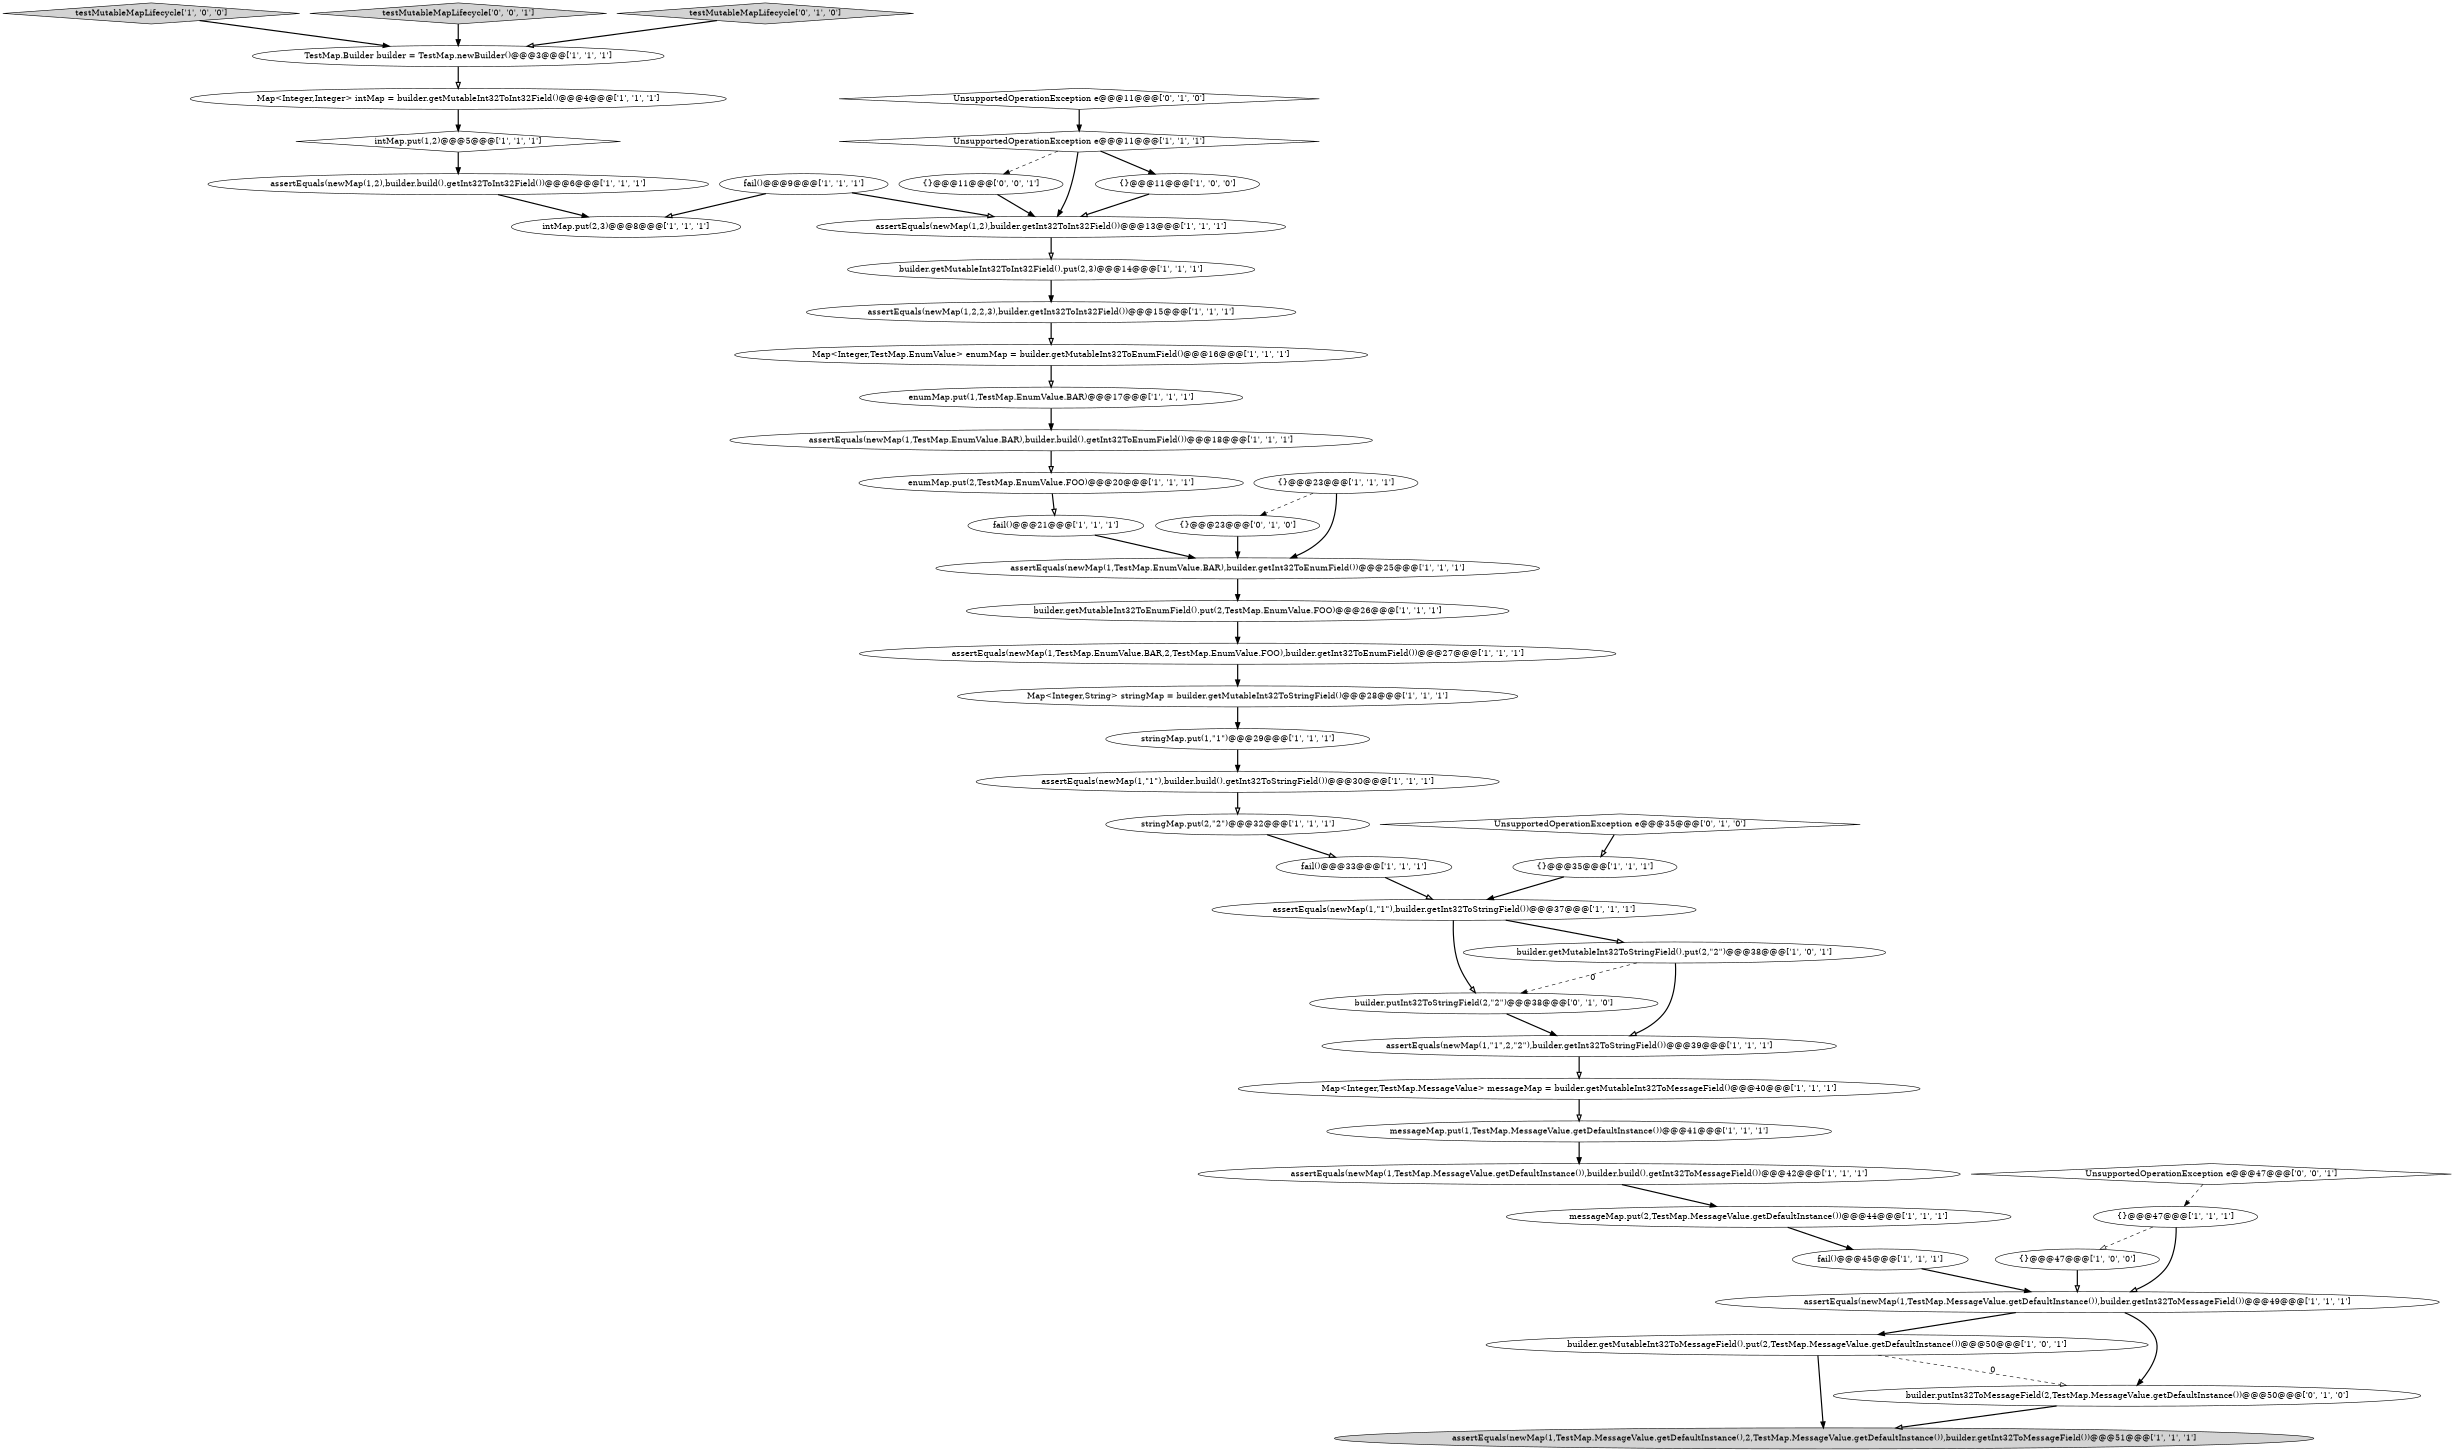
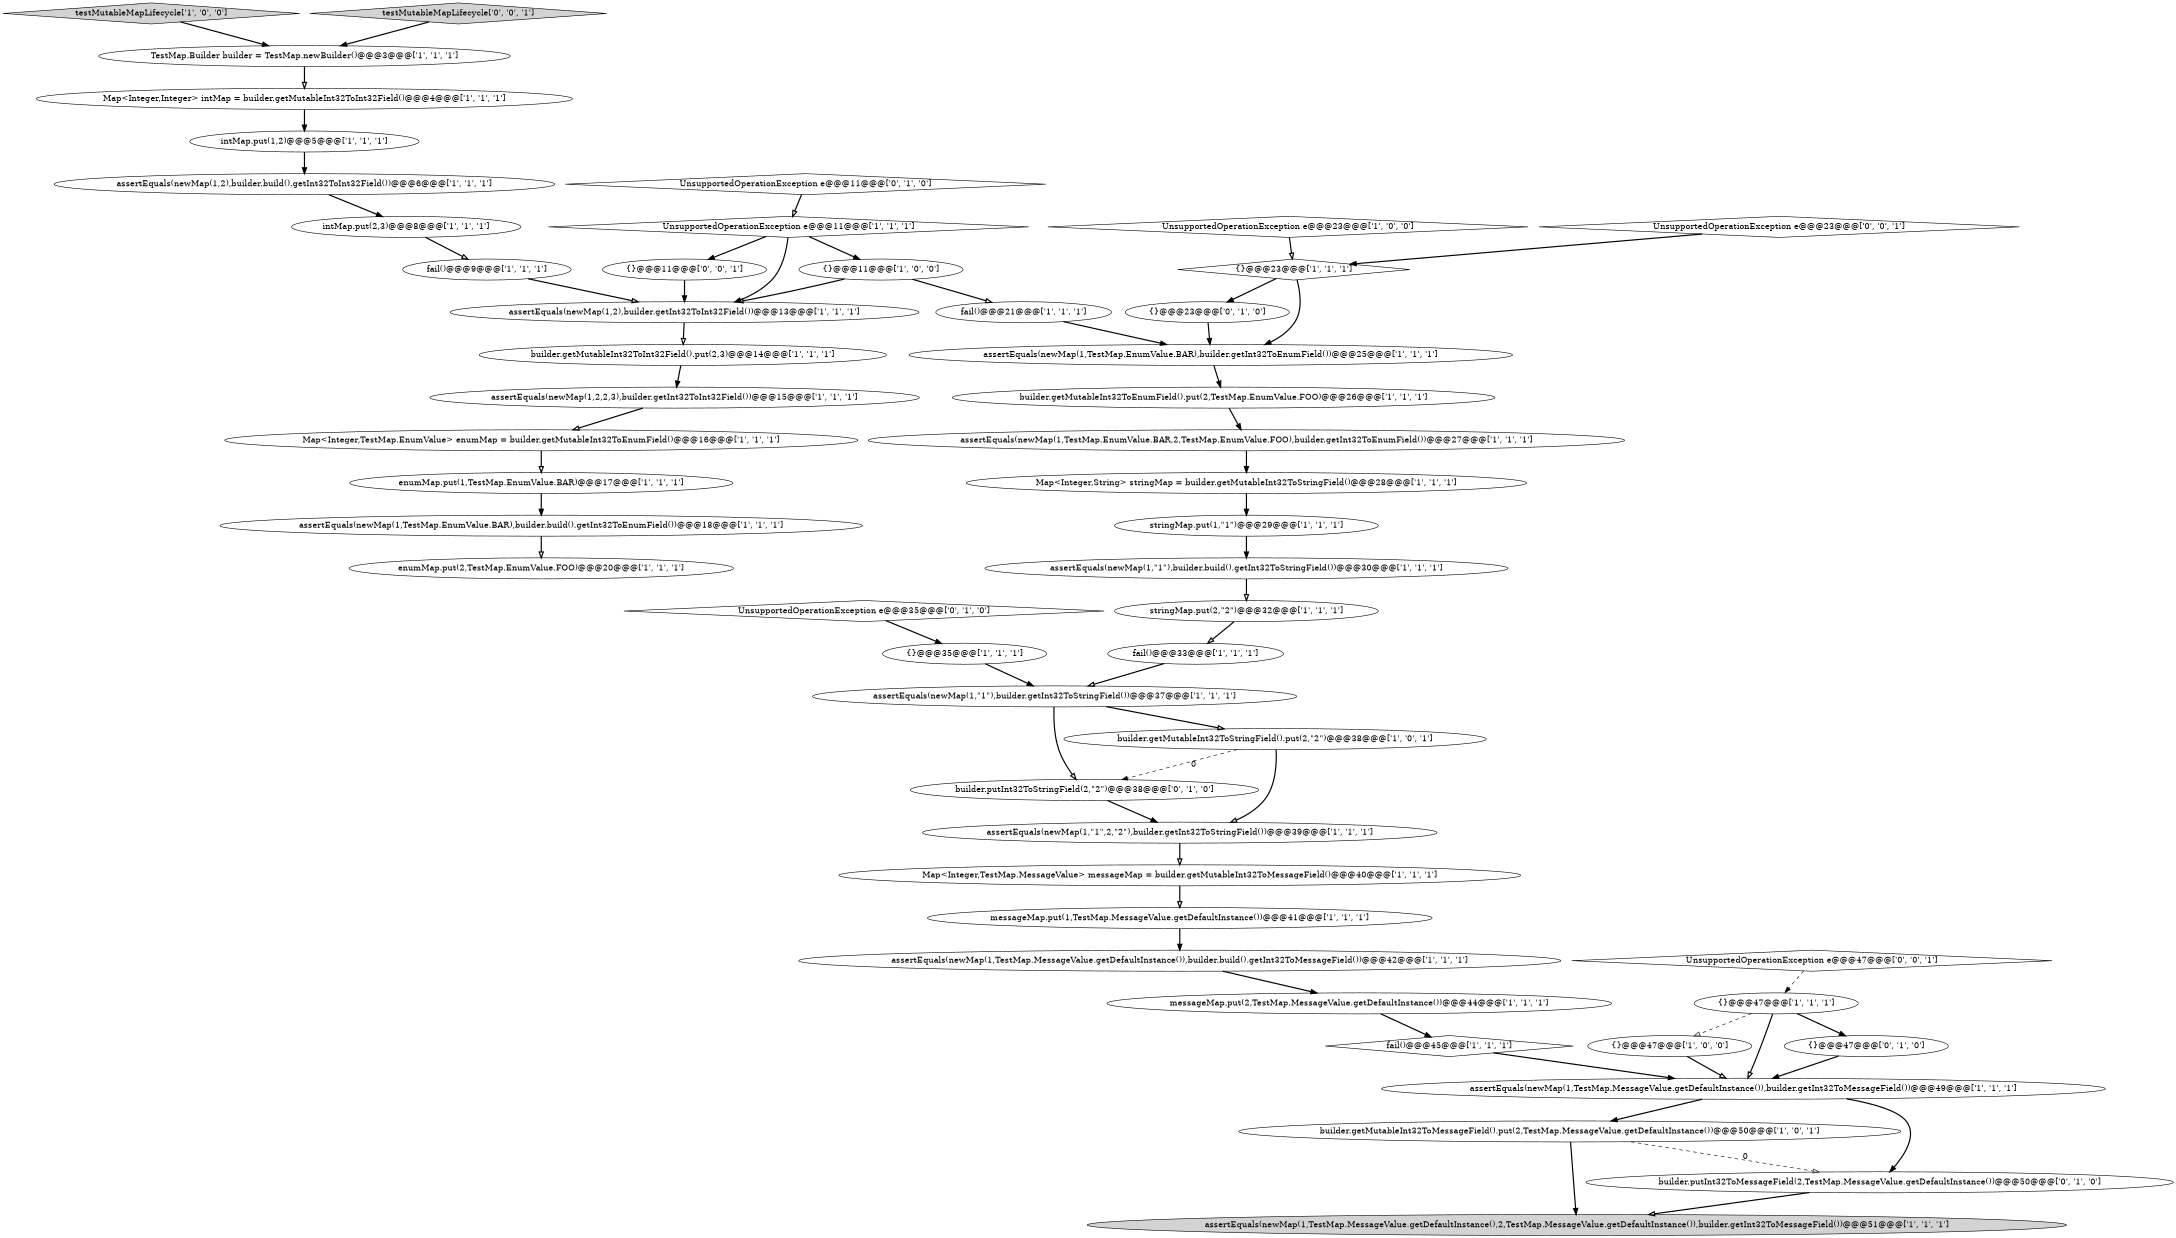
node "testMutableMapLifecycle['0', '1', '0']": removed
edge "UnsupportedOperationException e@@@11@@@['0', '1', '0']" -> "UnsupportedOperationException e@@@11@@@['1', '1', '1']": arrowhead normal -> onormal
node "intMap.put(1,2)@@@5@@@['1', '1', '1']": shape diamond -> ellipse
edge "UnsupportedOperationException e@@@11@@@['1', '1', '1']" -> "{}@@@11@@@['0', '0', '1']": style dashed -> bold
edge "fail()@@@9@@@['1', '1', '1']" -> "intMap.put(2,3)@@@8@@@['1', '1', '1']": reversed
node "UnsupportedOperationException e@@@23@@@['1', '0', '0']": added
node "UnsupportedOperationException e@@@23@@@['0', '0', '1']": added
node "{}@@@23@@@['1', '1', '1']": shape ellipse -> diamond
edge "enumMap.put(2,TestMap.EnumValue.FOO)@@@20@@@['1', '1', '1']" -> "fail()@@@21@@@['1', '1', '1']": now "{}@@@11@@@['1', '0', '0']" -> "fail()@@@21@@@['1', '1', '1']"
edge "{}@@@23@@@['1', '1', '1']" -> "{}@@@23@@@['0', '1', '0']": style dashed -> bold
edge "UnsupportedOperationException e@@@35@@@['0', '1', '0']" -> "{}@@@35@@@['1', '1', '1']": arrowhead onormal -> normal
node "{}@@@47@@@['0', '1', '0']": added
node "fail()@@@45@@@['1', '1', '1']": shape ellipse -> diamond
